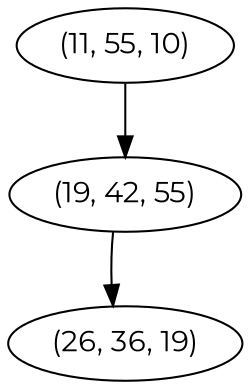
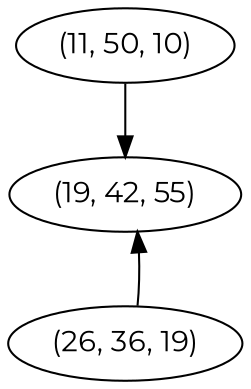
node "(11, 55, 10)": label "(11, 55, 10)" -> "(11, 50, 10)"
edge "(19, 42, 55)" -> "(26, 36, 19)": reversed
